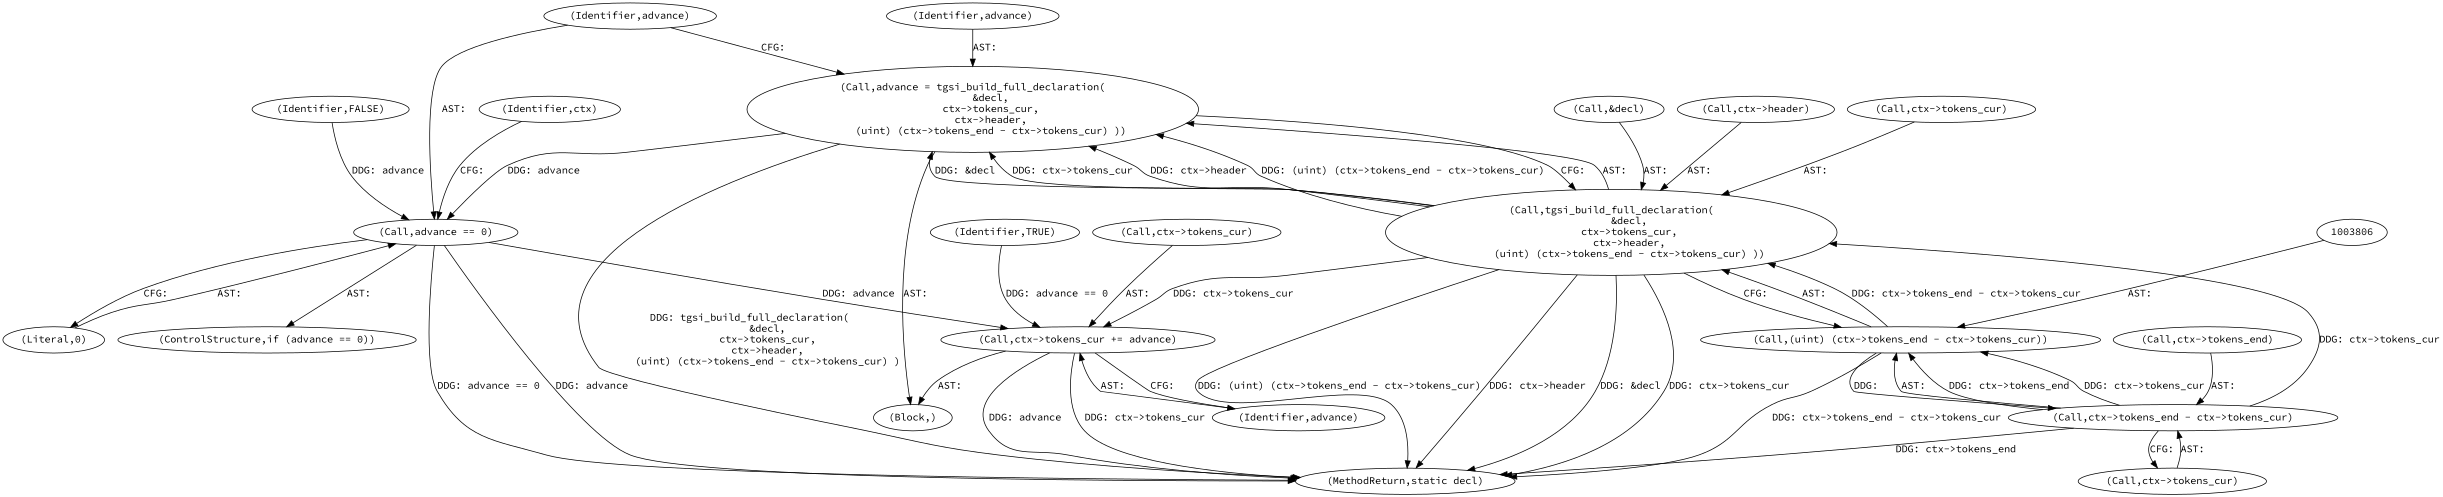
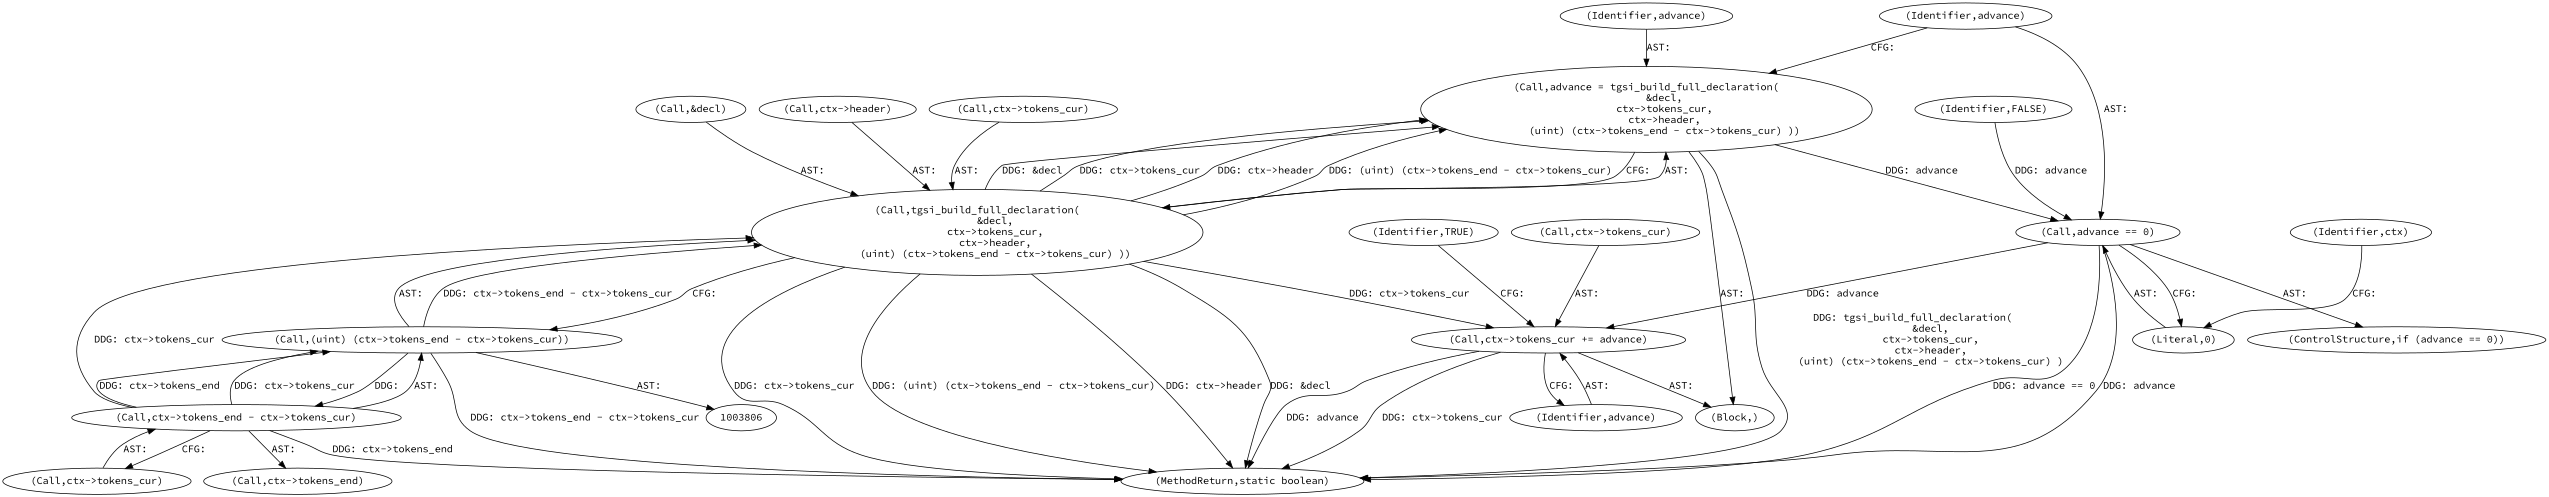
edge "(Identifier,ctx)" -> "(Call,advance == 0)": now "(Identifier,ctx)" -> "(Literal,0)"
edge "1003806" -> "(Call,(uint) (ctx->tokens_end - ctx->tokens_cur))": reversed
edge "(Identifier,TRUE)" -> "(Call,ctx->tokens_cur += advance)": label "DDG: advance == 0" -> "CFG: "
edge "(Call,ctx->tokens_end)" -> "(Call,ctx->tokens_end - ctx->tokens_cur)": reversed
node "(MethodReturn,static decl)": label "(MethodReturn,static decl)" -> "(MethodReturn,static boolean)"
